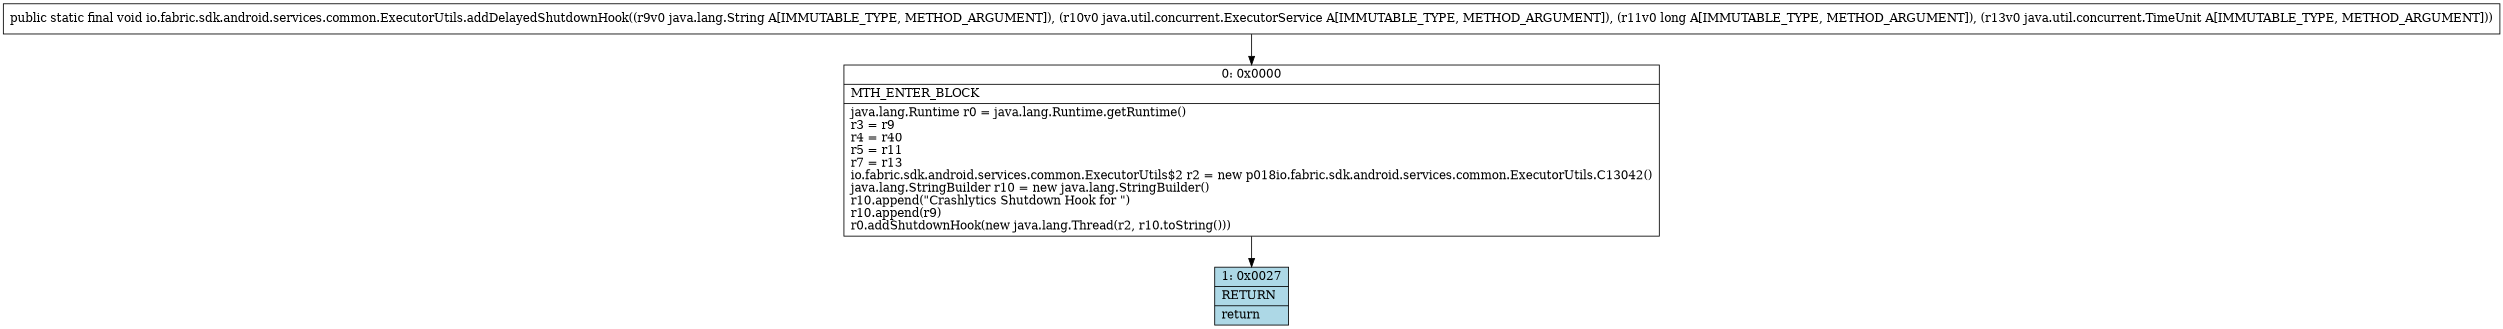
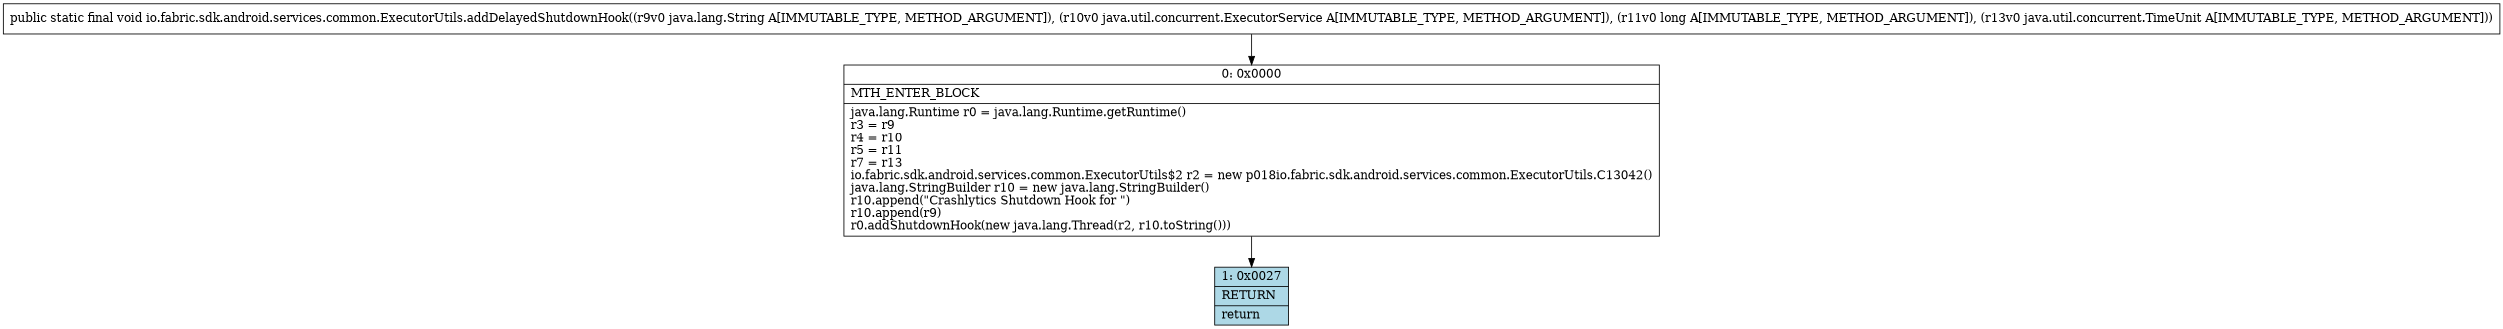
node "0: 0x0000": text "r4 = r40" -> "r4 = r10"
